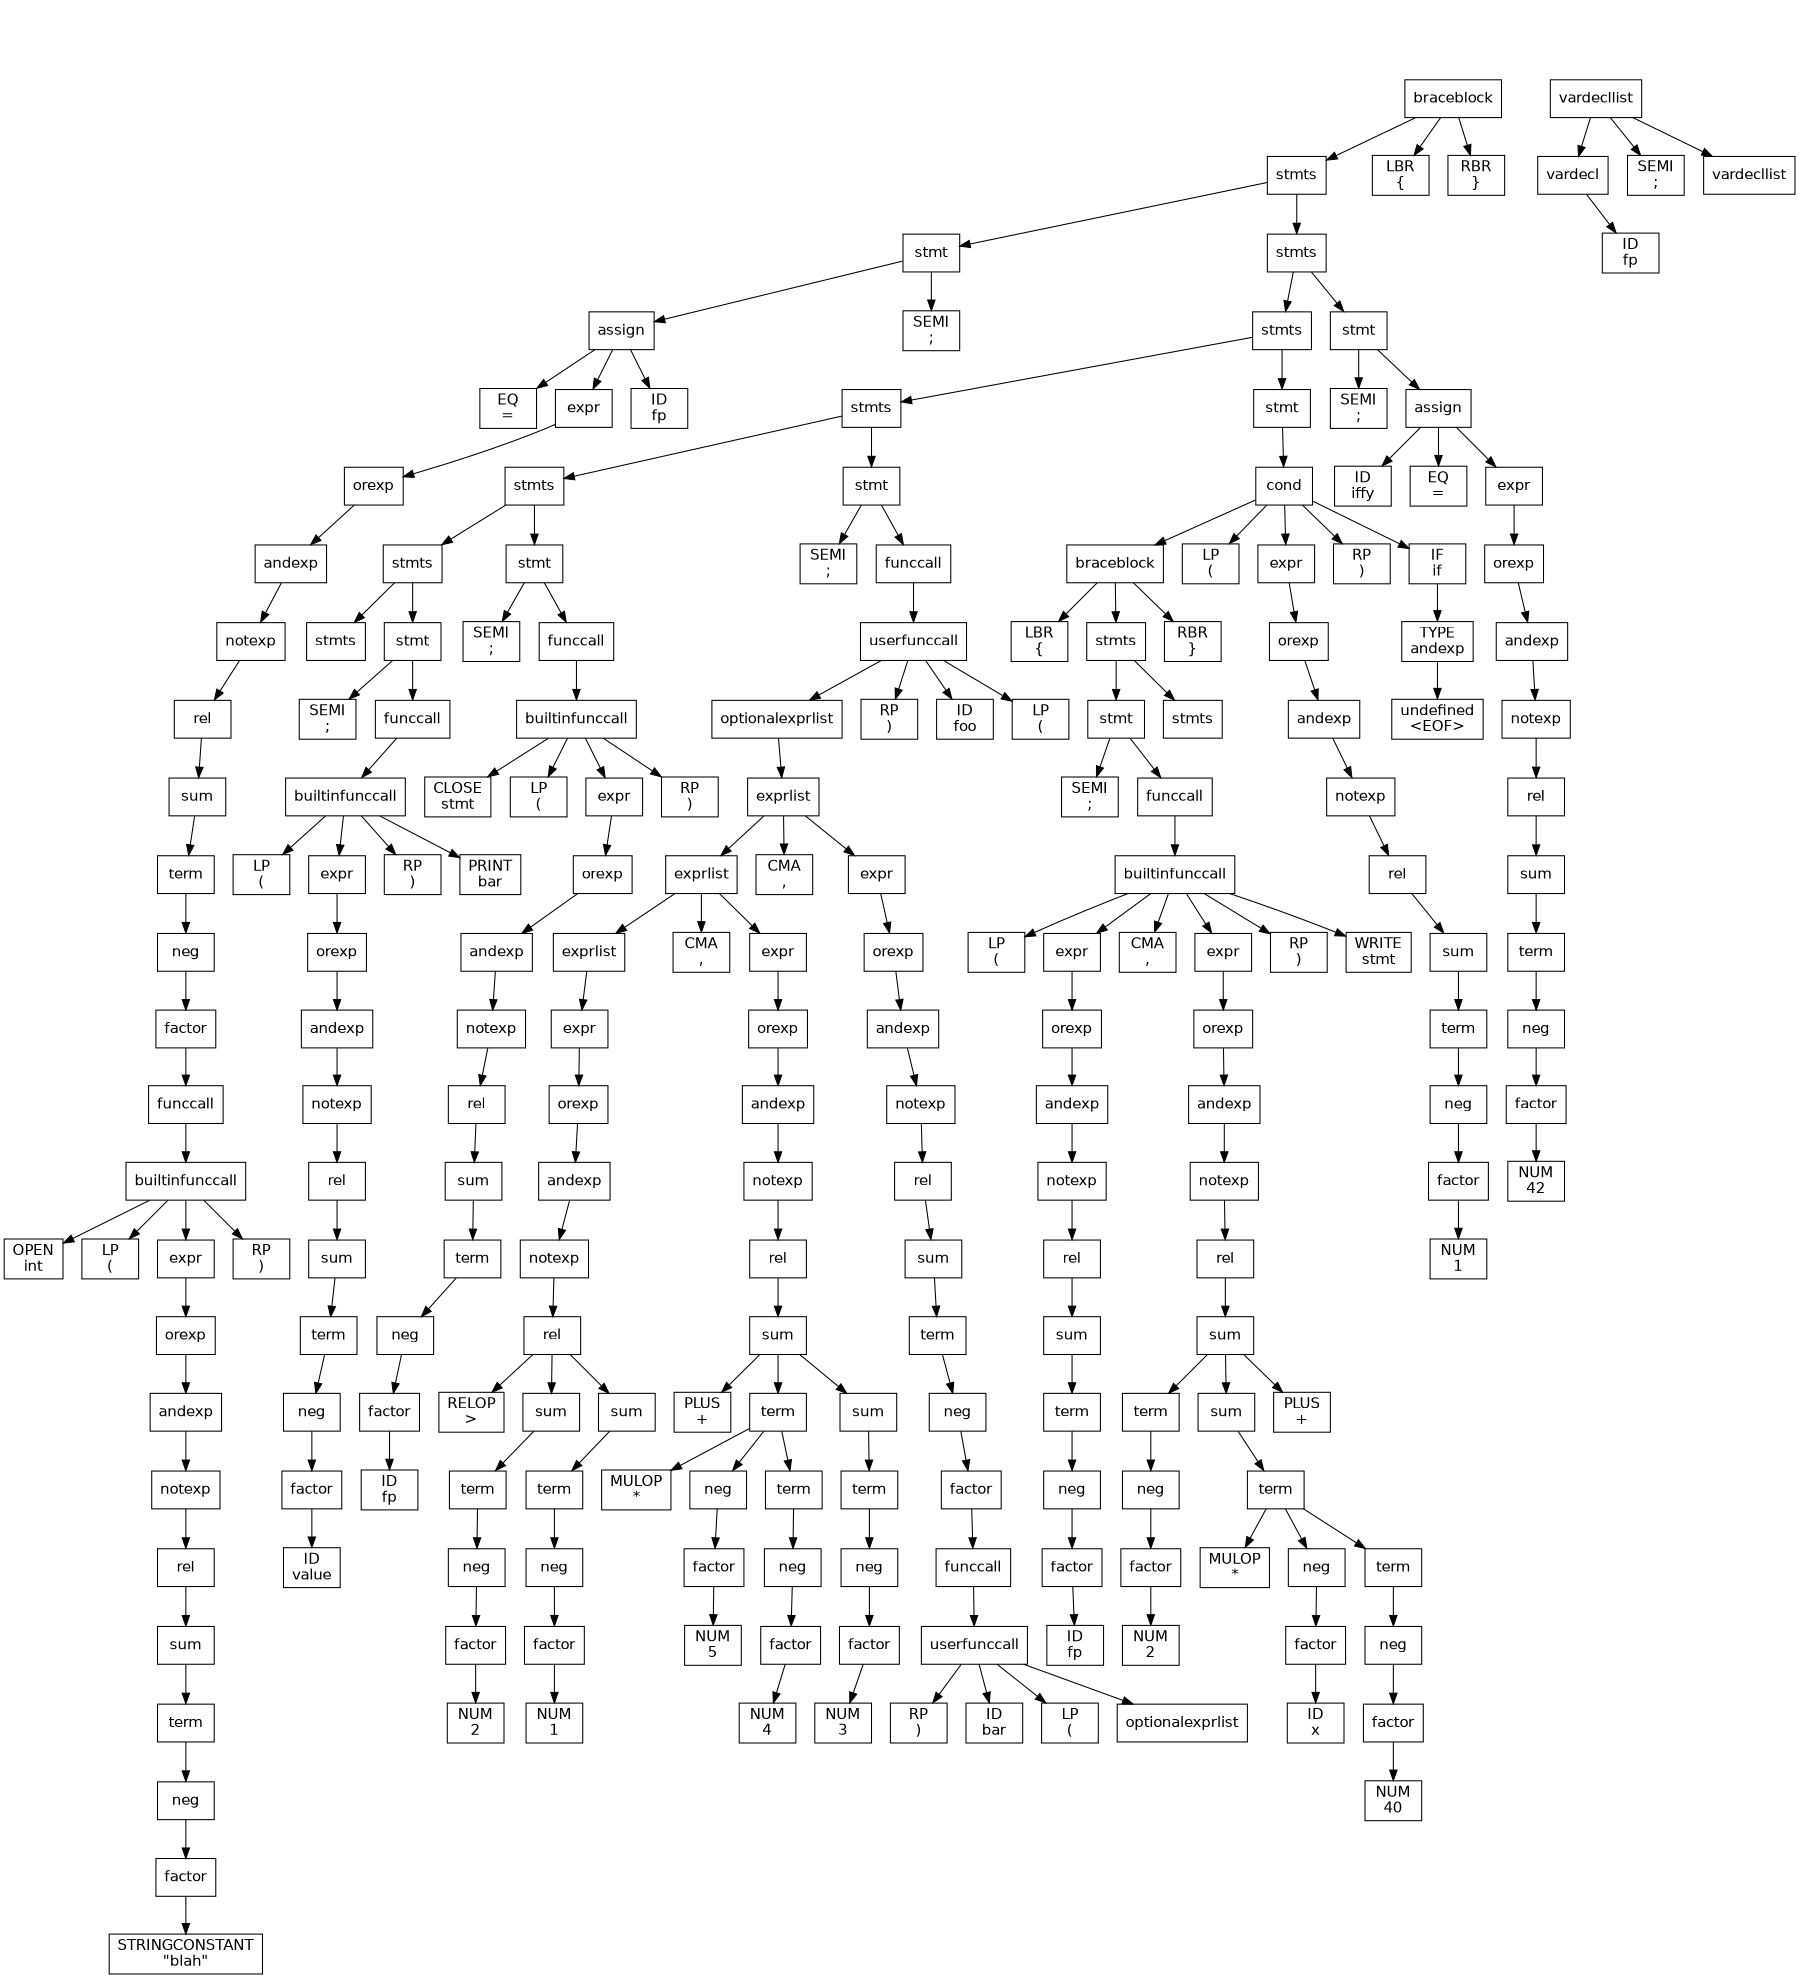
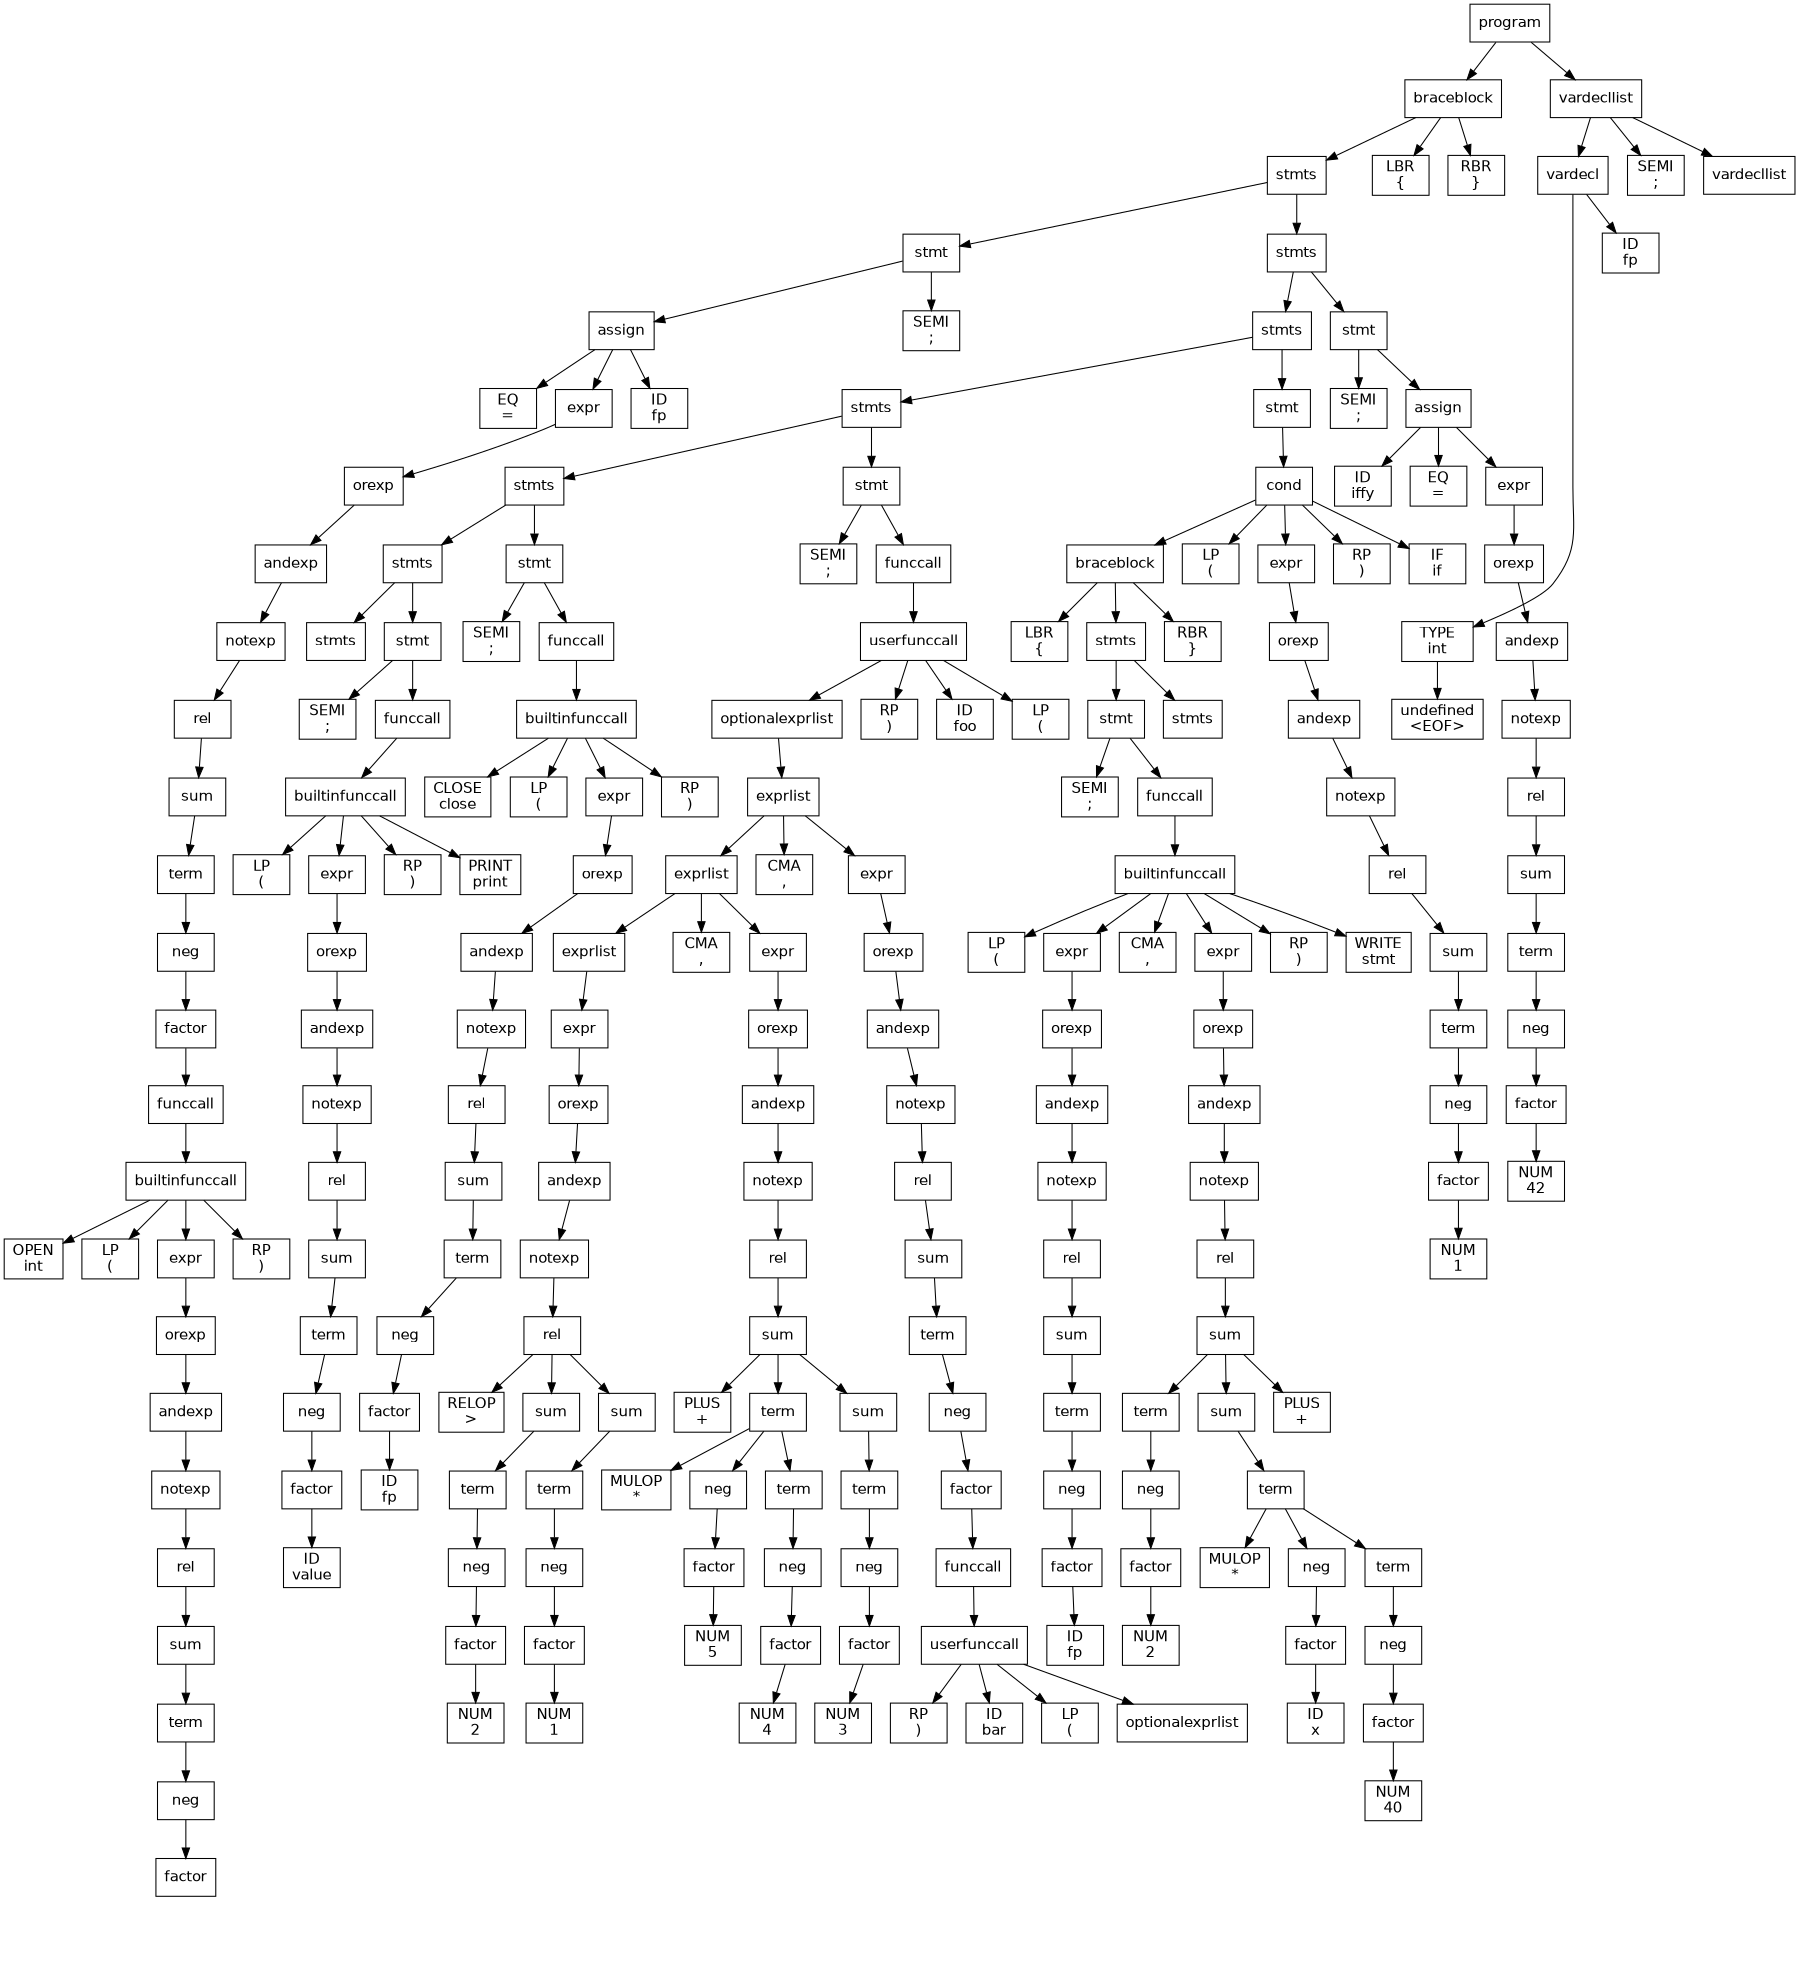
node "program": added
edge "IF" -> "TYPE": now "vardecl" -> "TYPE"
node "TYPE": text "andexp" -> "int"
node "CLOSE": text "stmt" -> "close"
node "PRINT": text "bar" -> "print"
node "STRINGCONSTANT": removed
